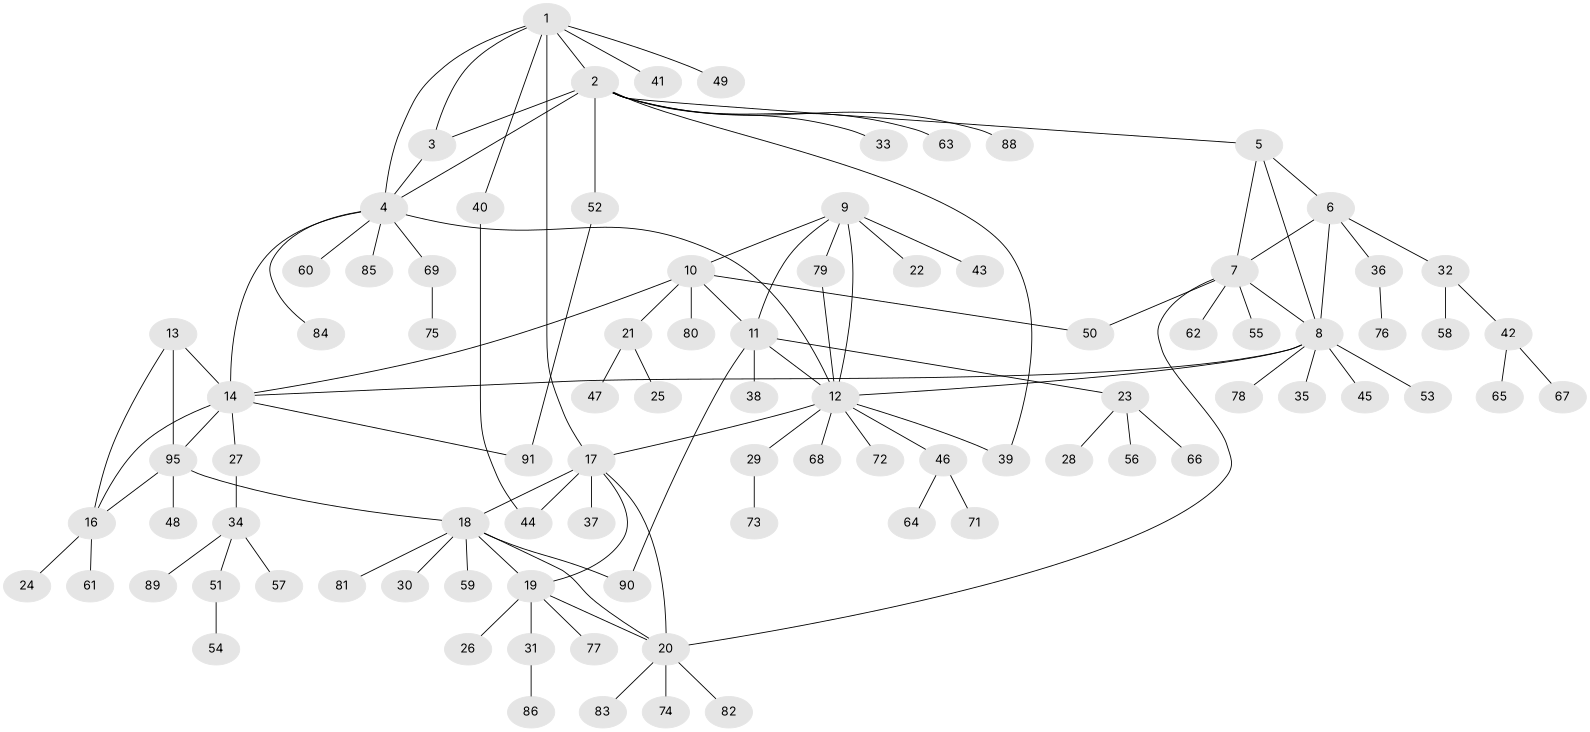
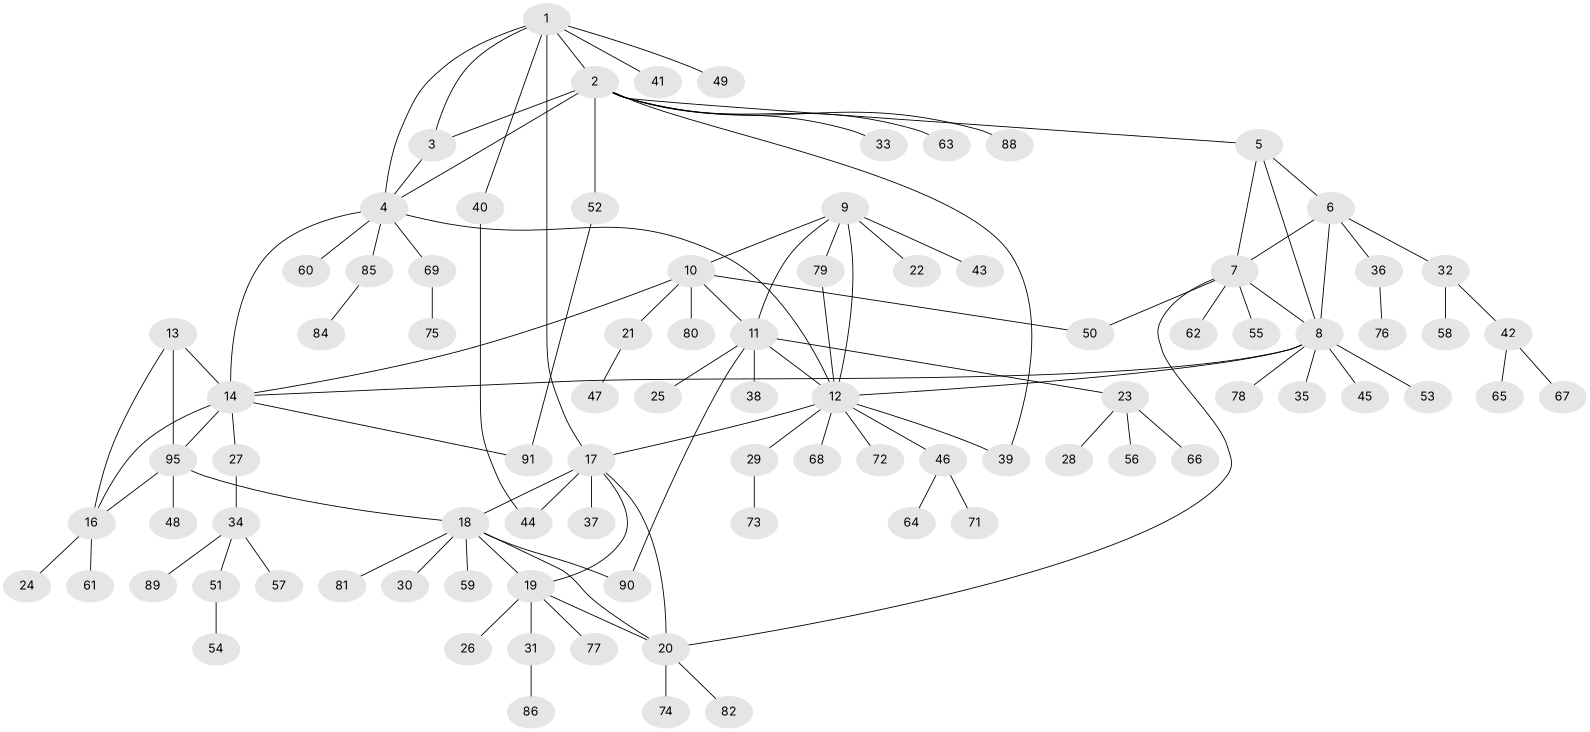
edge "4" -- "84": now "85" -- "84"
edge "21" -- "25": now "11" -- "25"
node "83": removed
